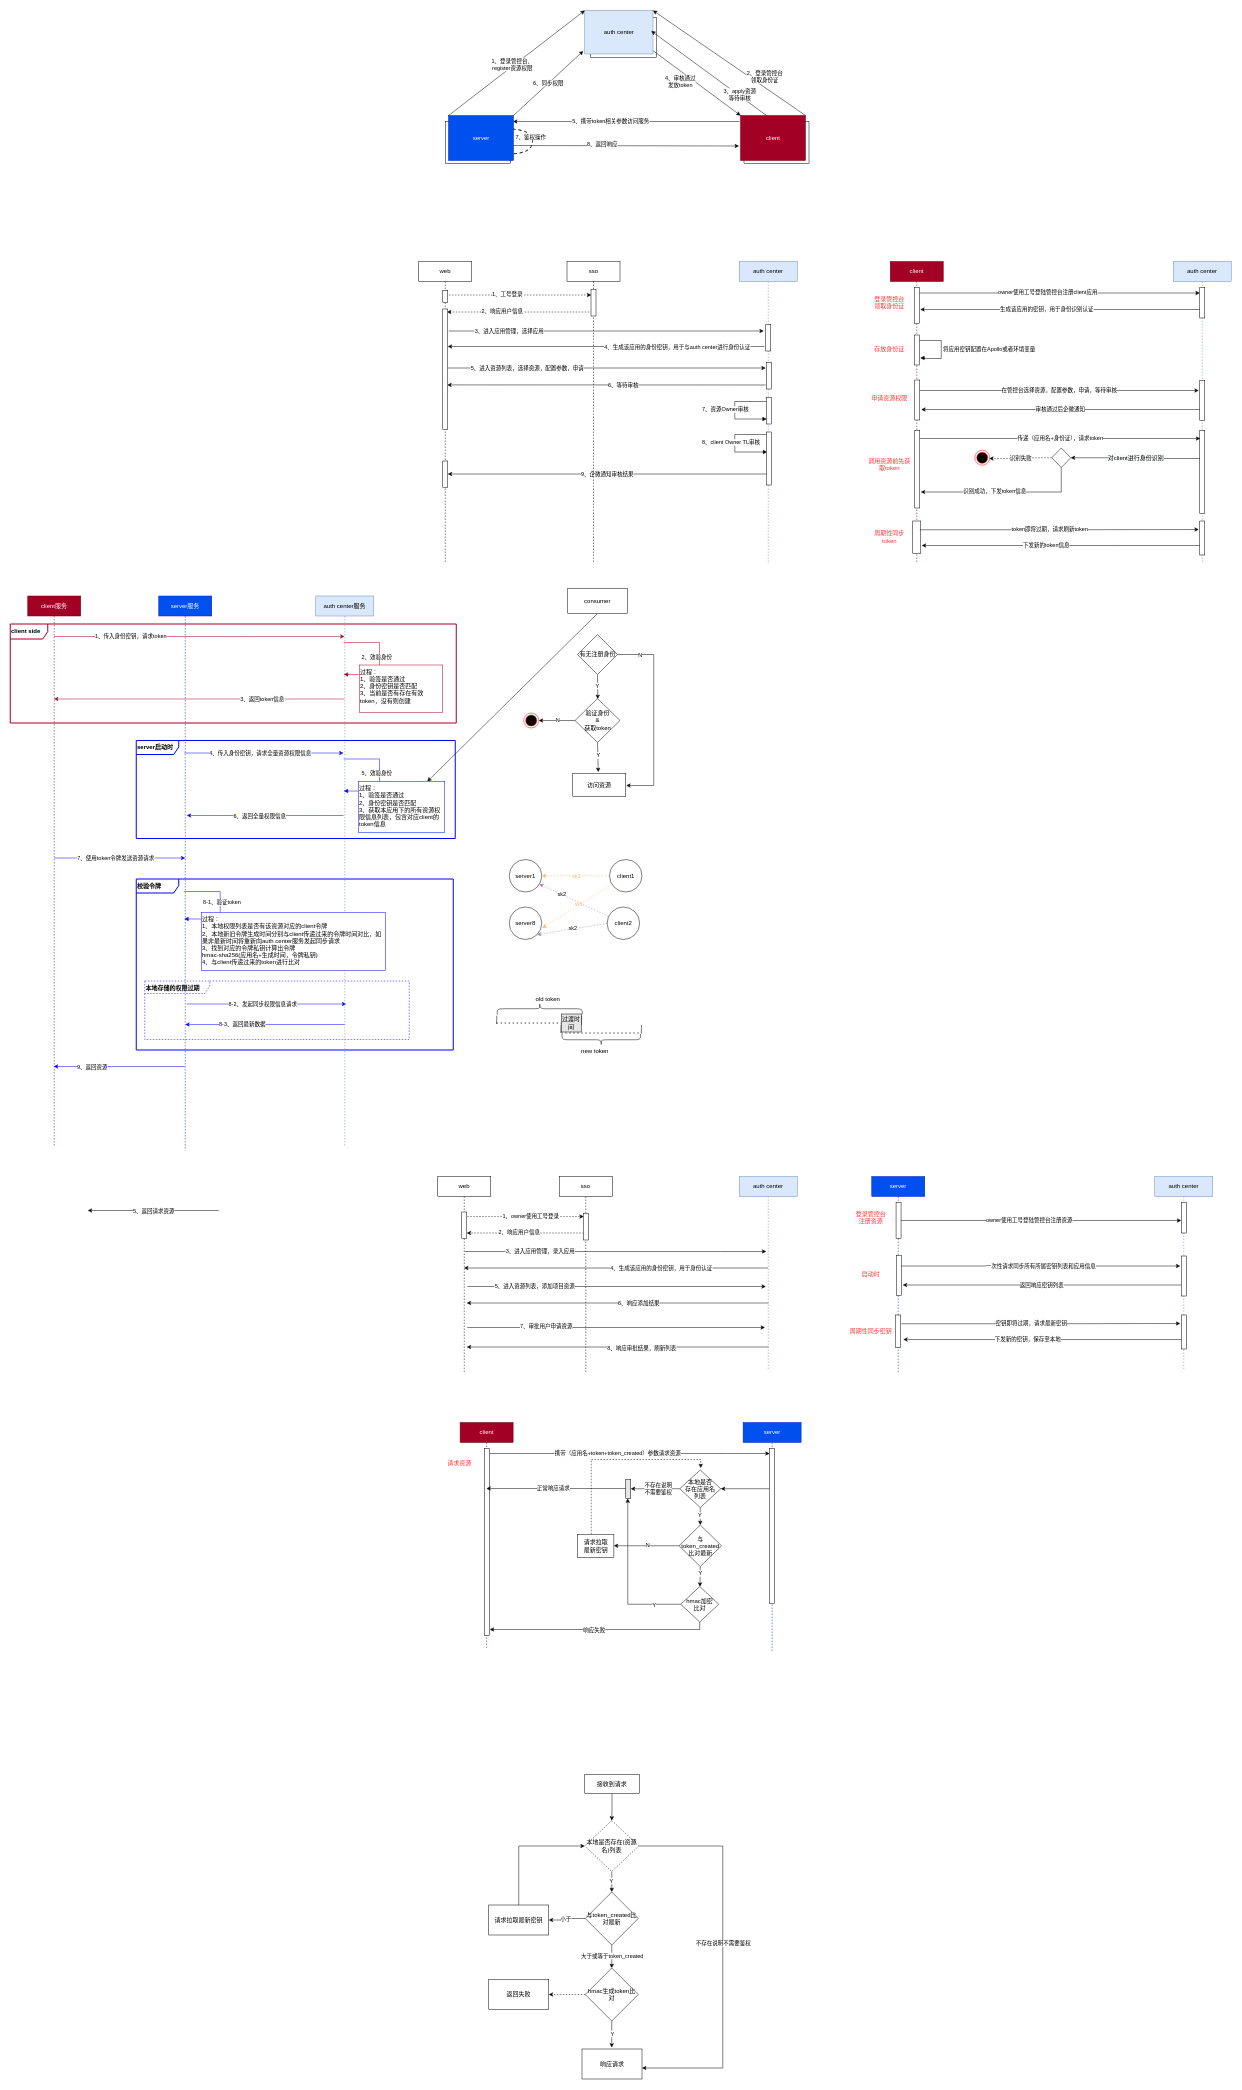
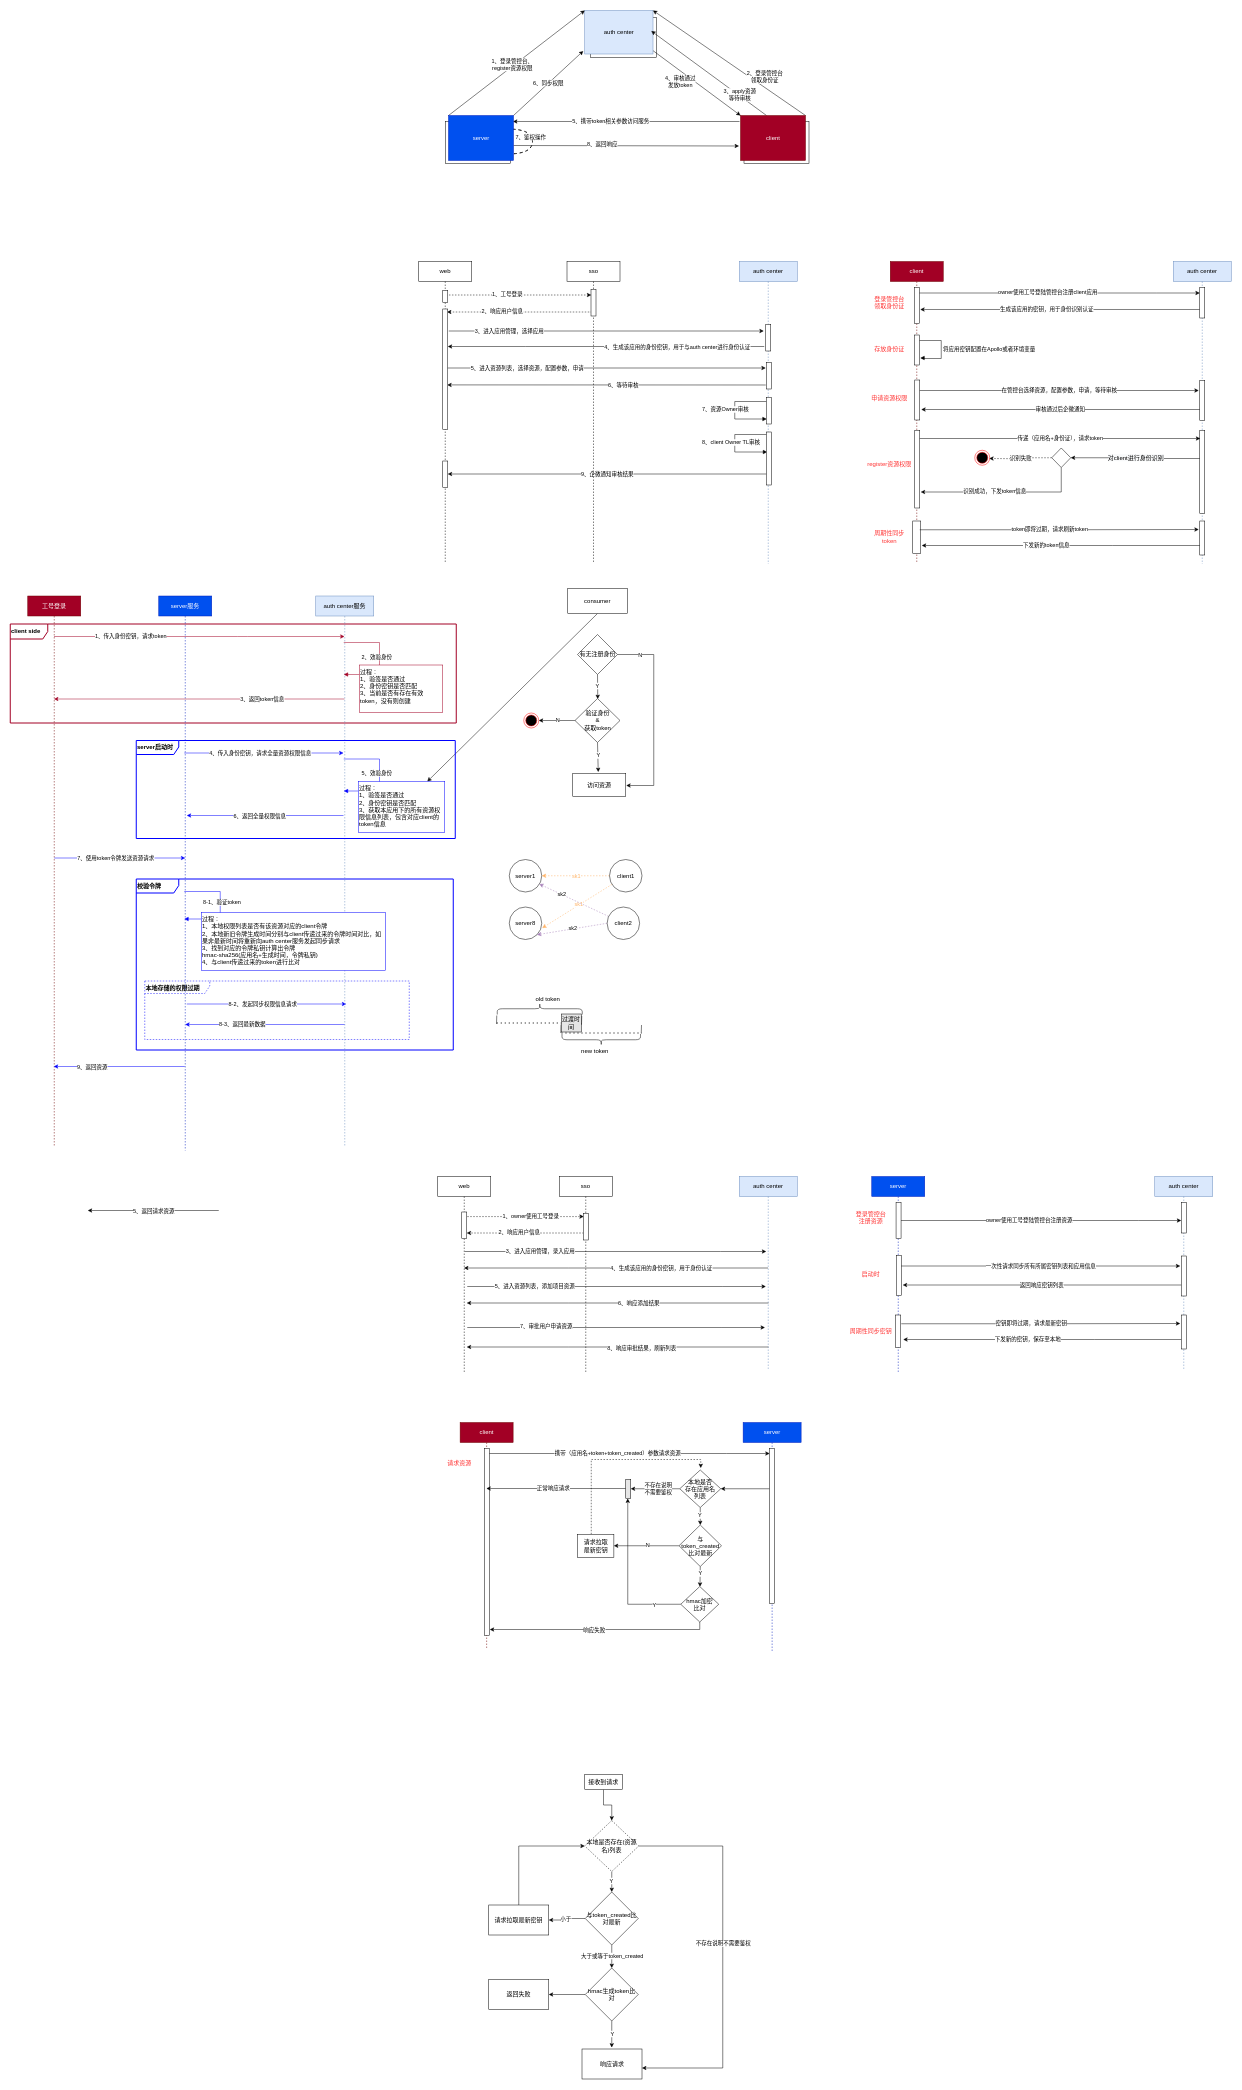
node "调用资源前先获取token": label "调用资源前先获取token" -> "register资源权限"
node "client服务": label "client服务" -> "工号登录"
node "接收到请求": size 55x19 -> 38x15
edge "hmac生成token比对" -> "返回失败": style dashed -> solid
